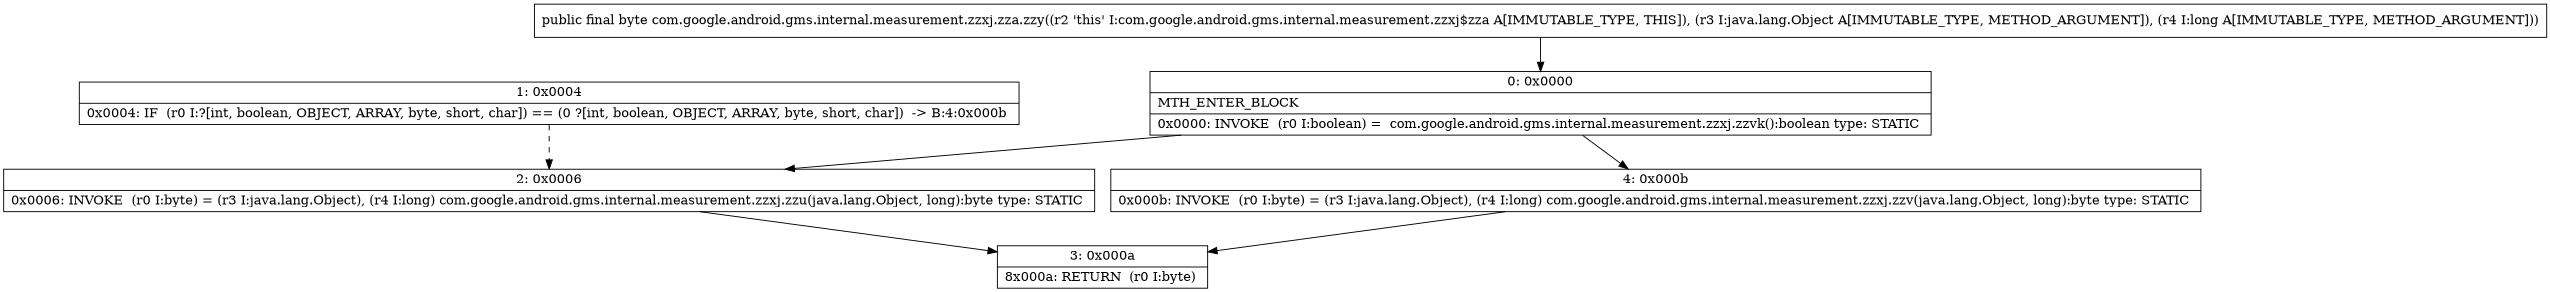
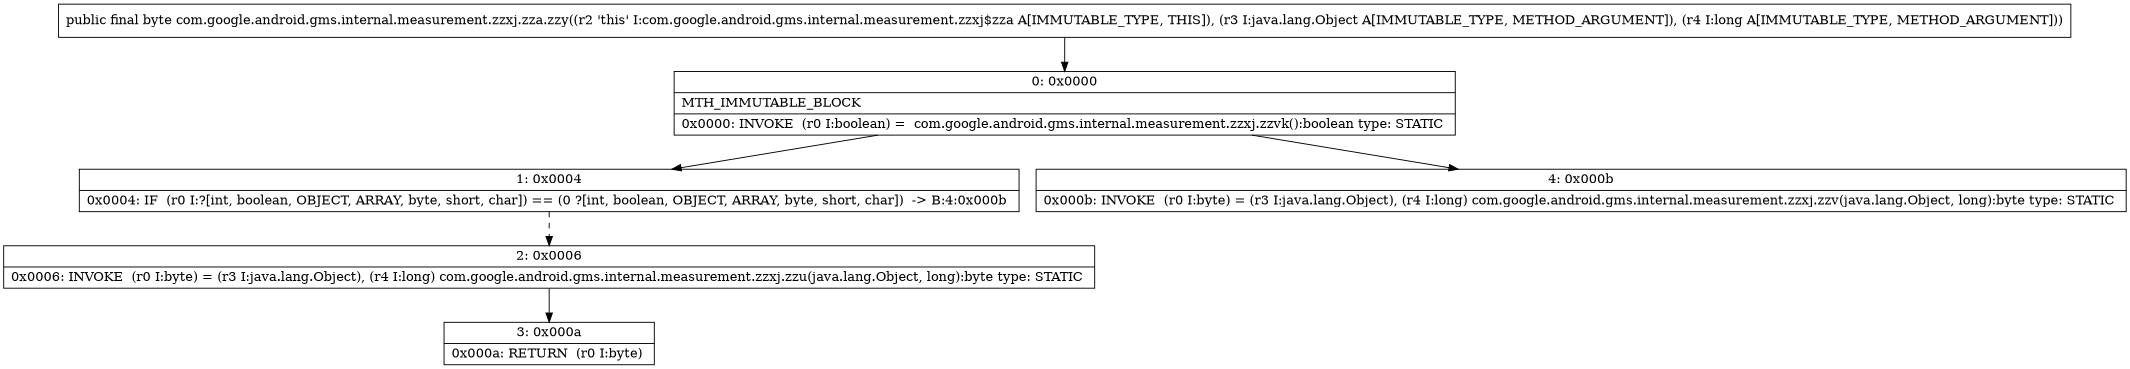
node "0: 0x0000": text "MTH_ENTER_BLOCK" -> "MTH_IMMUTABLE_BLOCK"
edge "0: 0x0000" -> "2: 0x0006": now "0: 0x0000" -> "1: 0x0004"
edge "4: 0x000b" -> "3: 0x000a": removed
node "3: 0x000a": text "8x000a: RETURN  (r0 I:byte)" -> "0x000a: RETURN  (r0 I:byte)"
